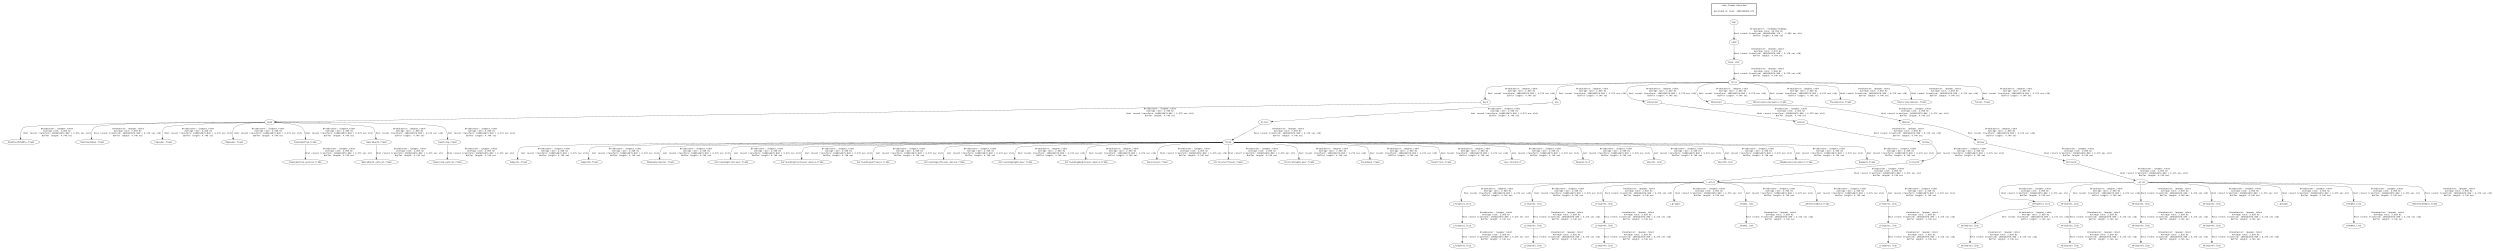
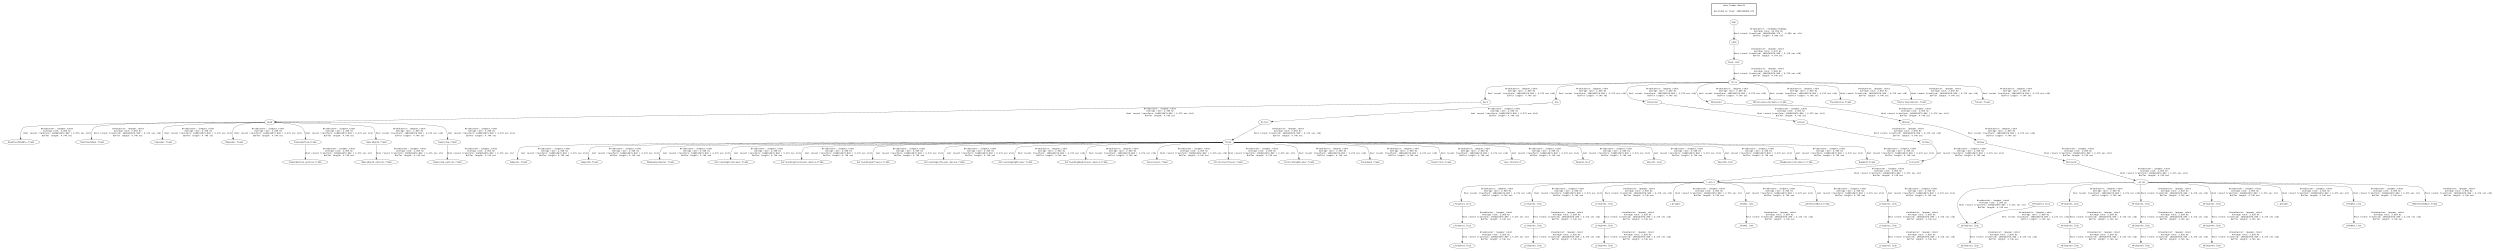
cluster "view_frames Recorded": label "view_frames Recorded" -> "view_frames Result"
edge "r_wrist" -> "RFinger11_link": now "r_wrist" -> "RFinger12_link"
